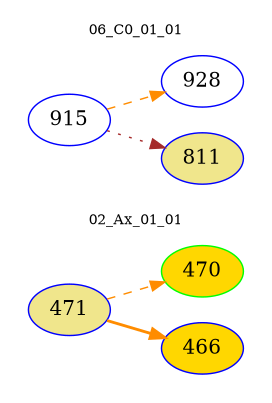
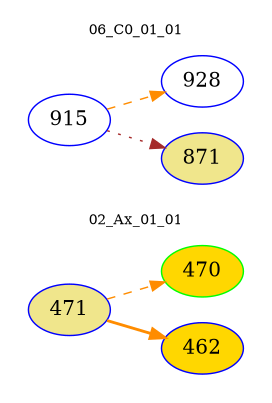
node "811": label "811" -> "871"
node "466": label "466" -> "462"
